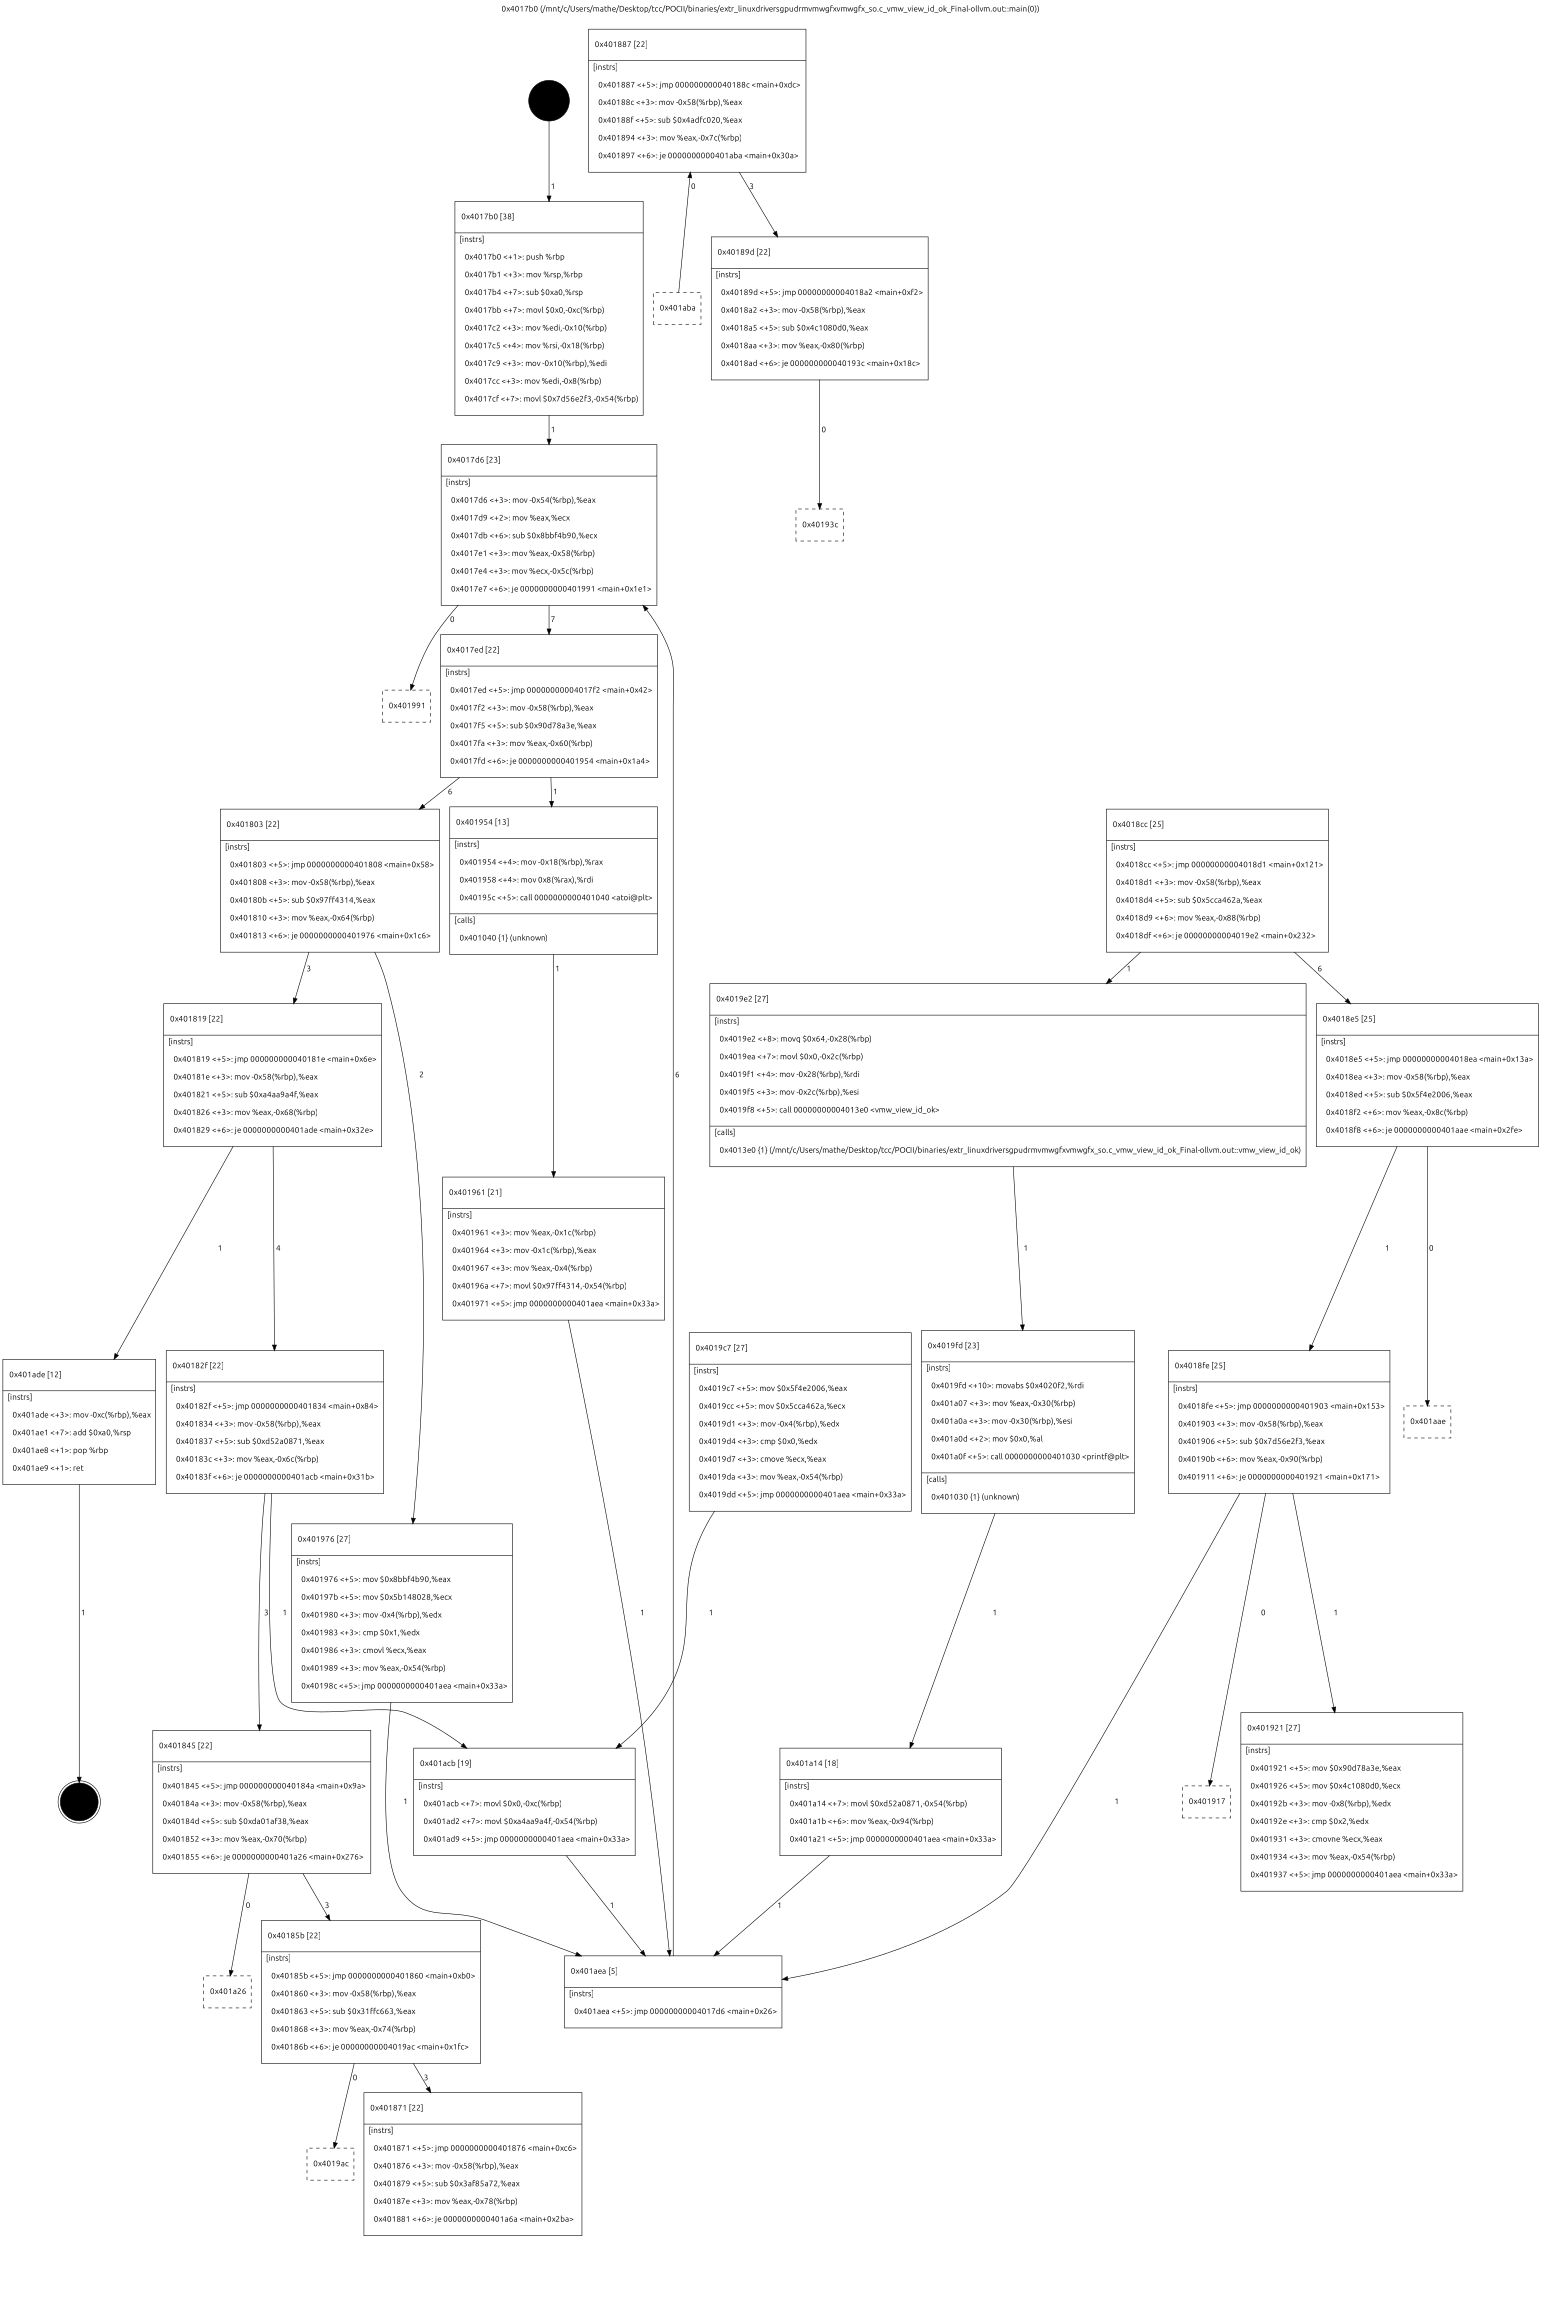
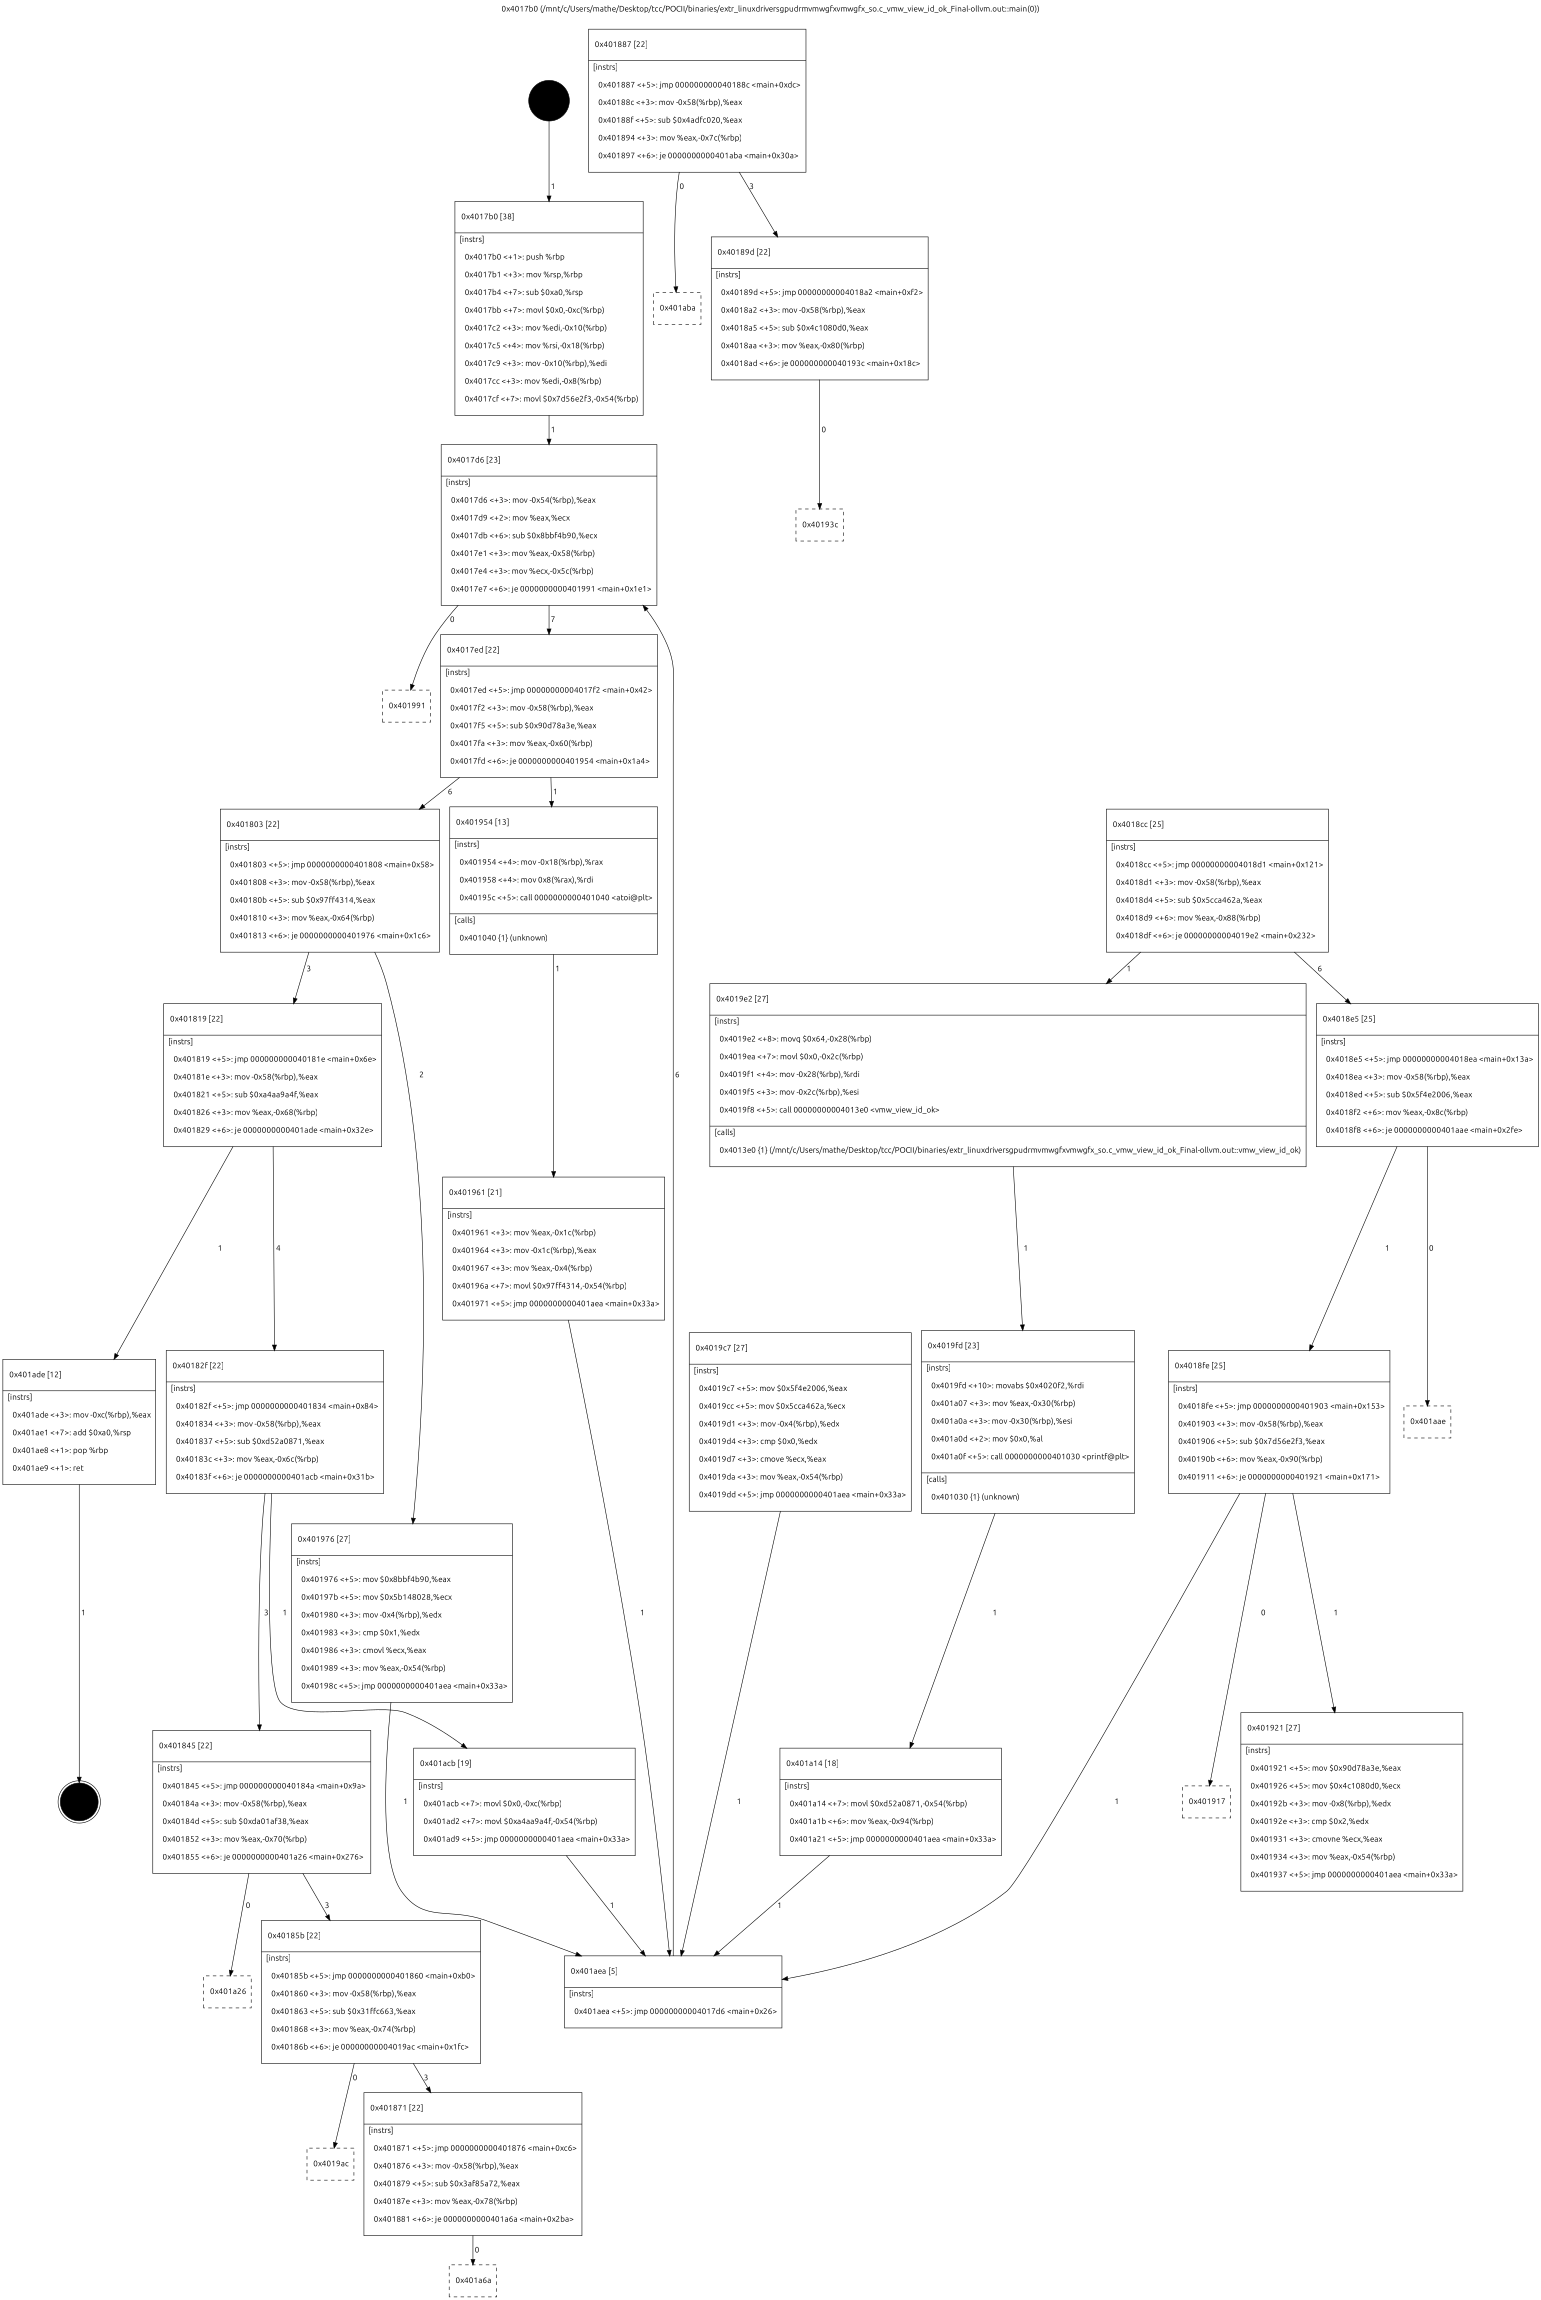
edge "0x401aba" -> "0x401887 [22]": reversed
edge "0x4019c7 [27]" -> "0x401acb [19]": now "0x4019c7 [27]" -> "0x401aea [5]"
node "0x401a6a": added
